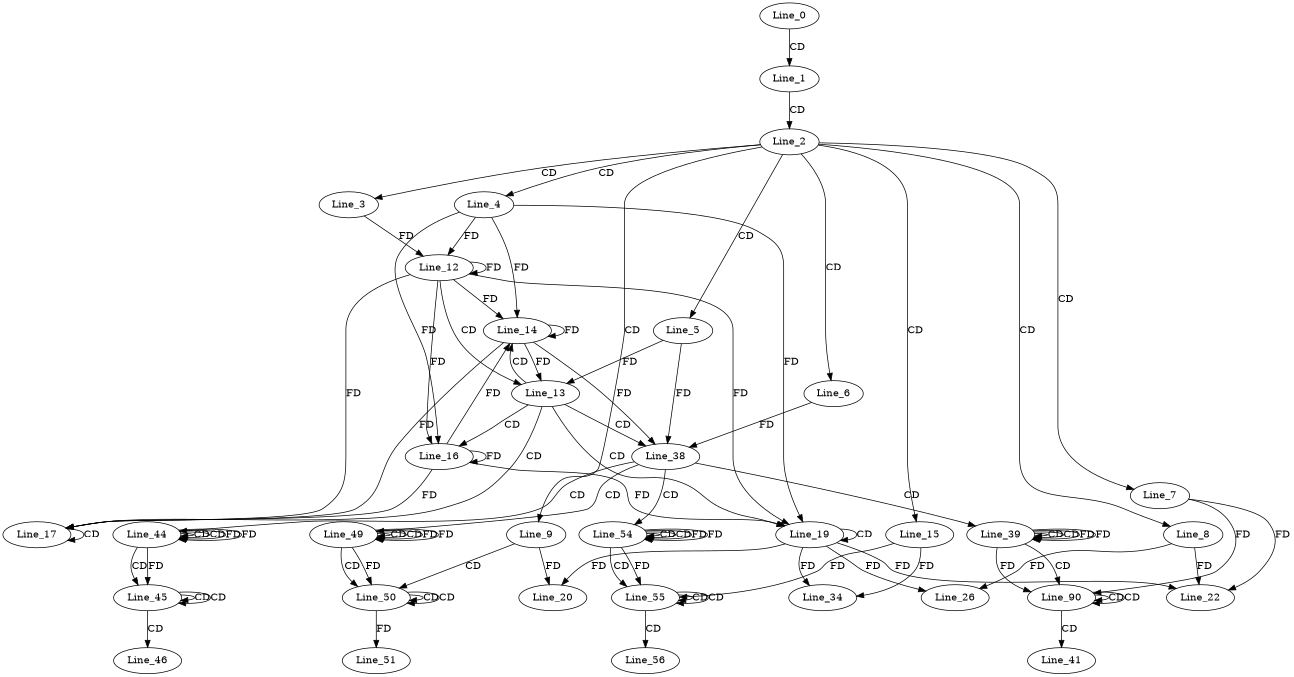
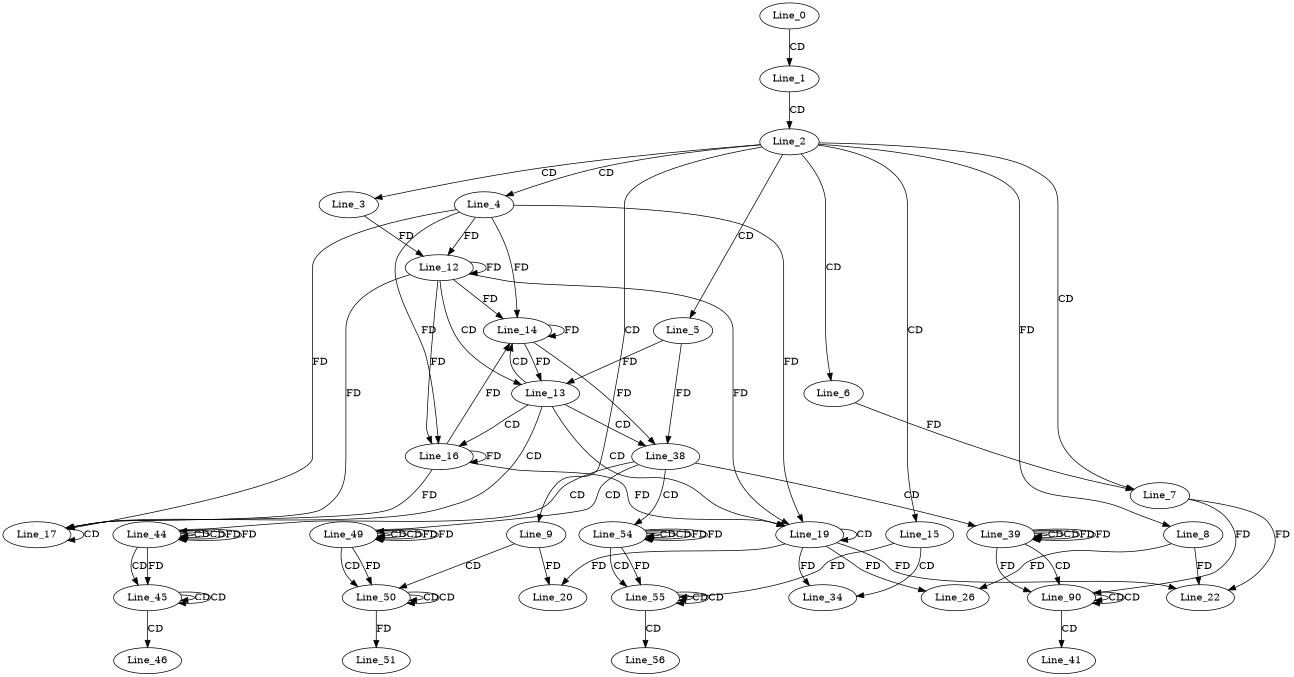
edge "Line_2" -> "Line_8": label "CD" -> "FD"
edge "Line_6" -> "Line_38": now "Line_6" -> "Line_7"
edge "Line_14" -> "Line_17": now "Line_4" -> "Line_17"
edge "Line_15" -> "Line_34": label "FD" -> "CD"
